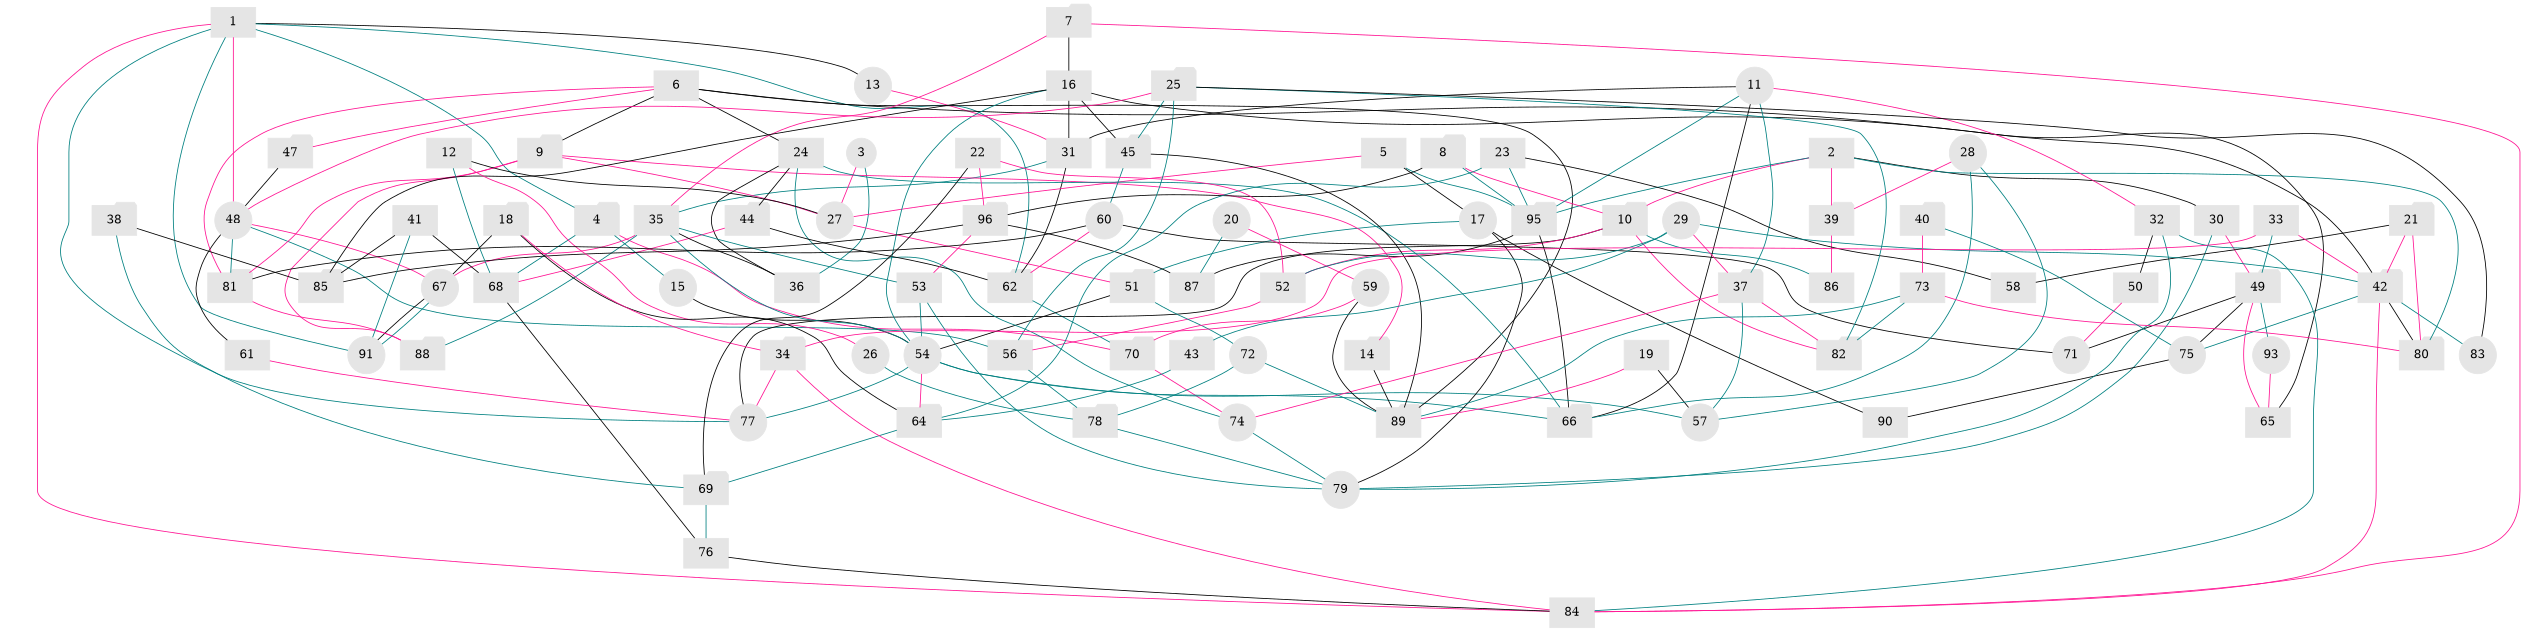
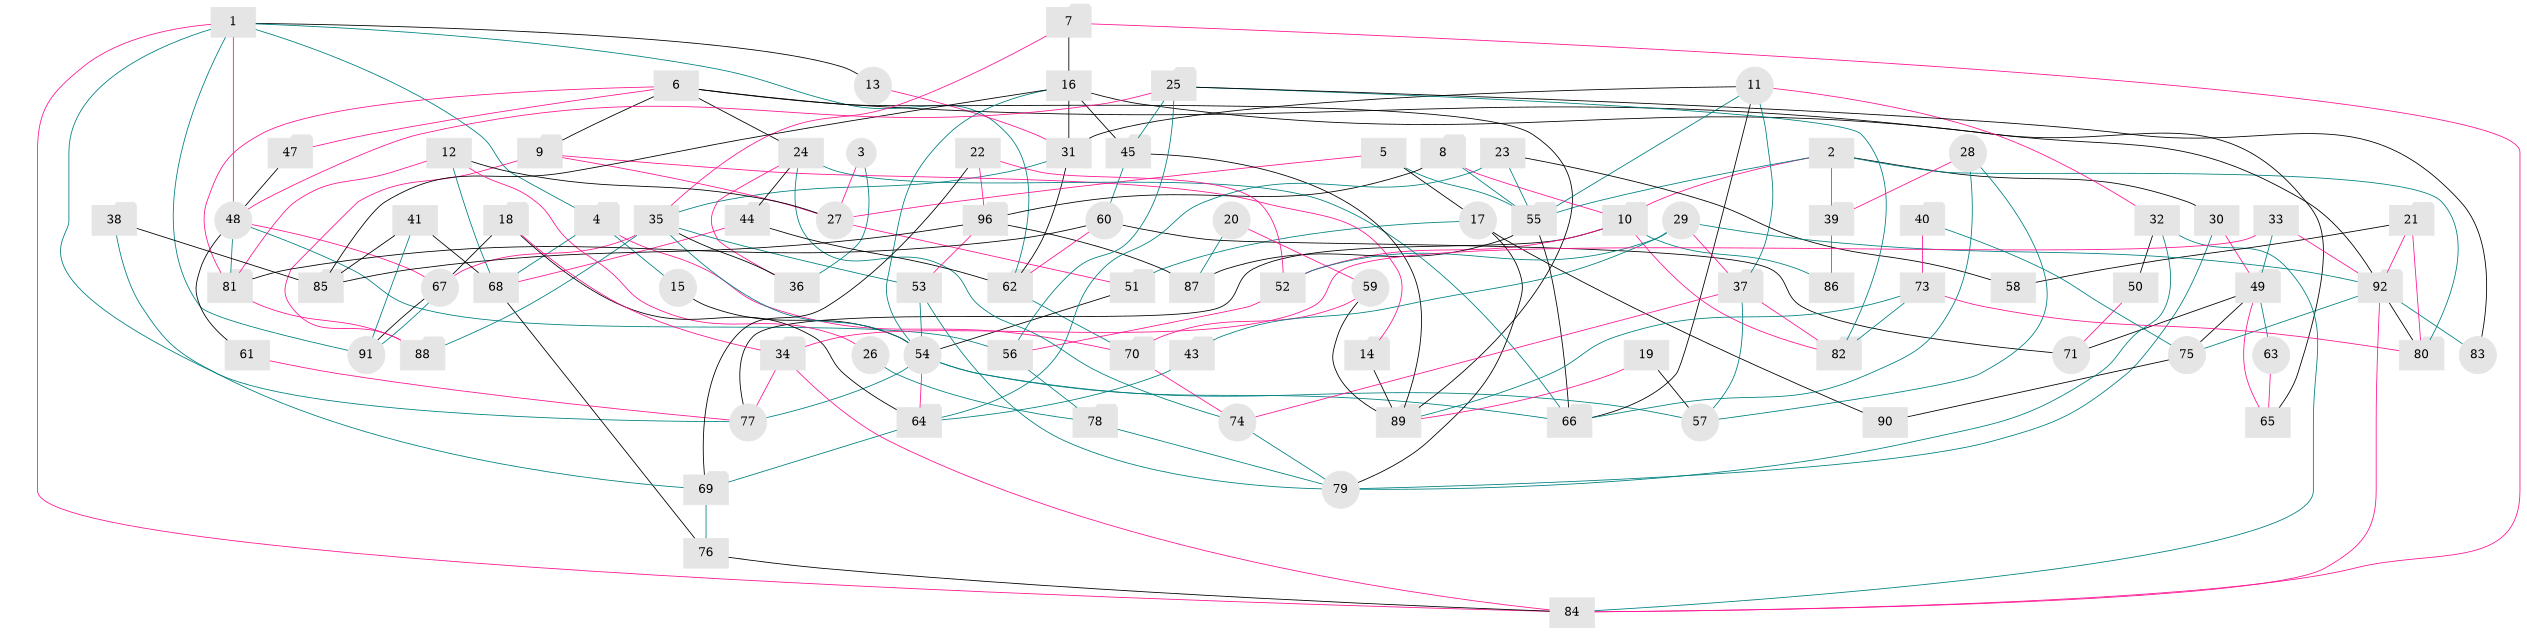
edge "9" -- "81": now "12" -- "81"
edge "24" -- "36": color black -> deeppink
node "95": label "95" -> "55"
node "42": label "42" -> "92"
node "72": removed
node "93": label "93" -> "63"
